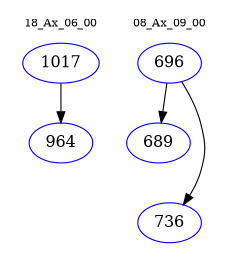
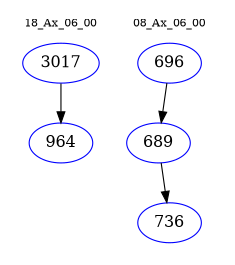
cluster "08_Ax_09_00": label "08_Ax_09_00" -> "08_Ax_06_00"
node "1017": label "1017" -> "3017"
edge "696" -> "736": now "689" -> "736"
